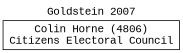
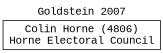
node "Colin Horne (4806) Citizens Electoral Council": label "Colin Horne (4806) Citizens Electoral Council" -> "Colin Horne (4806) Horne Electoral Council"
